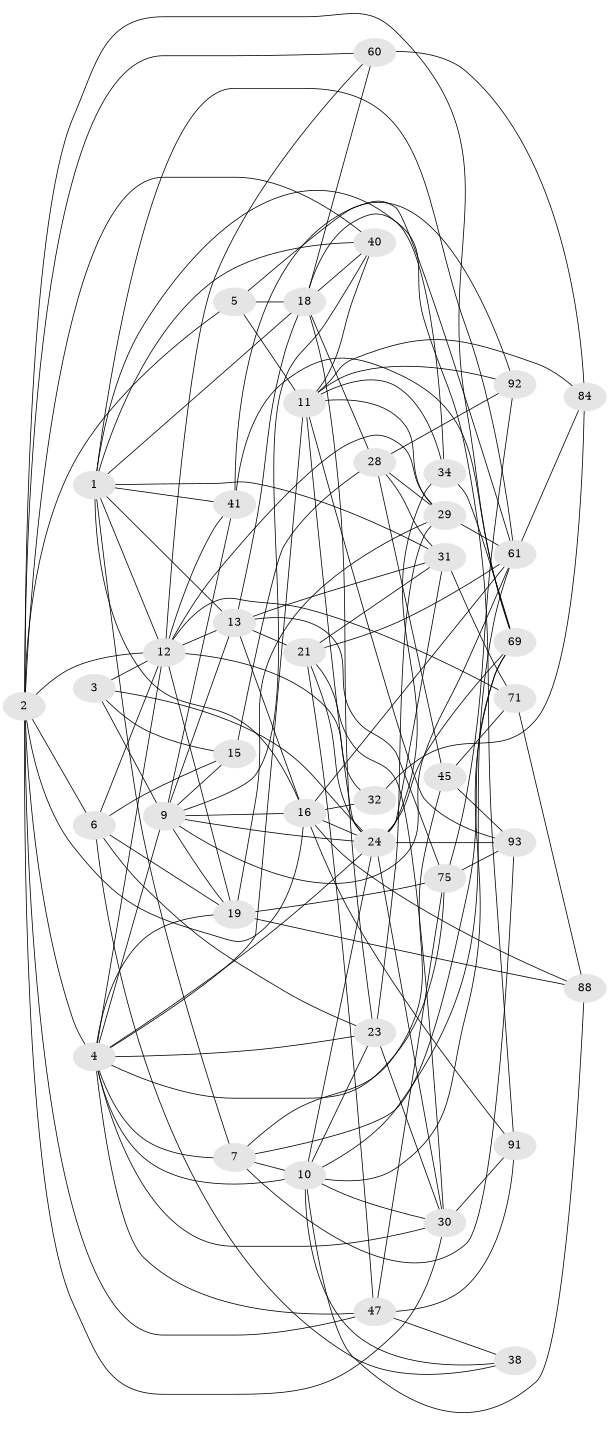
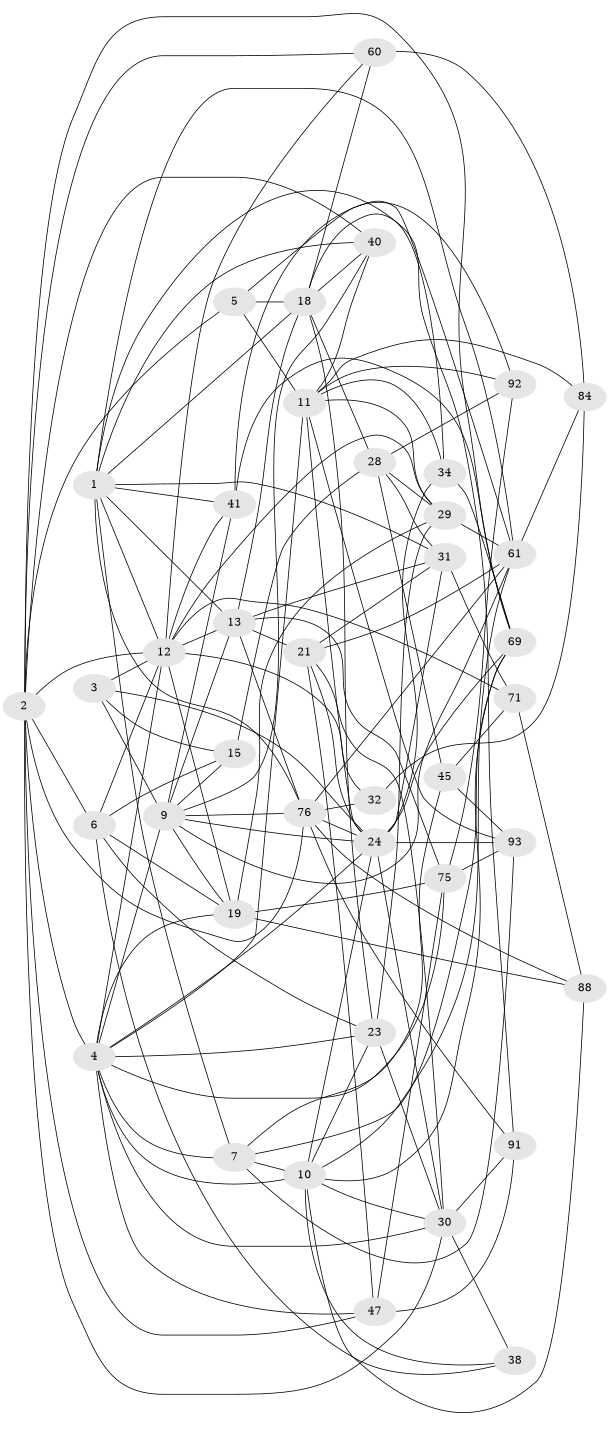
node "16": label "16" -> "76"
edge "47" -- "38": now "30" -- "38"
